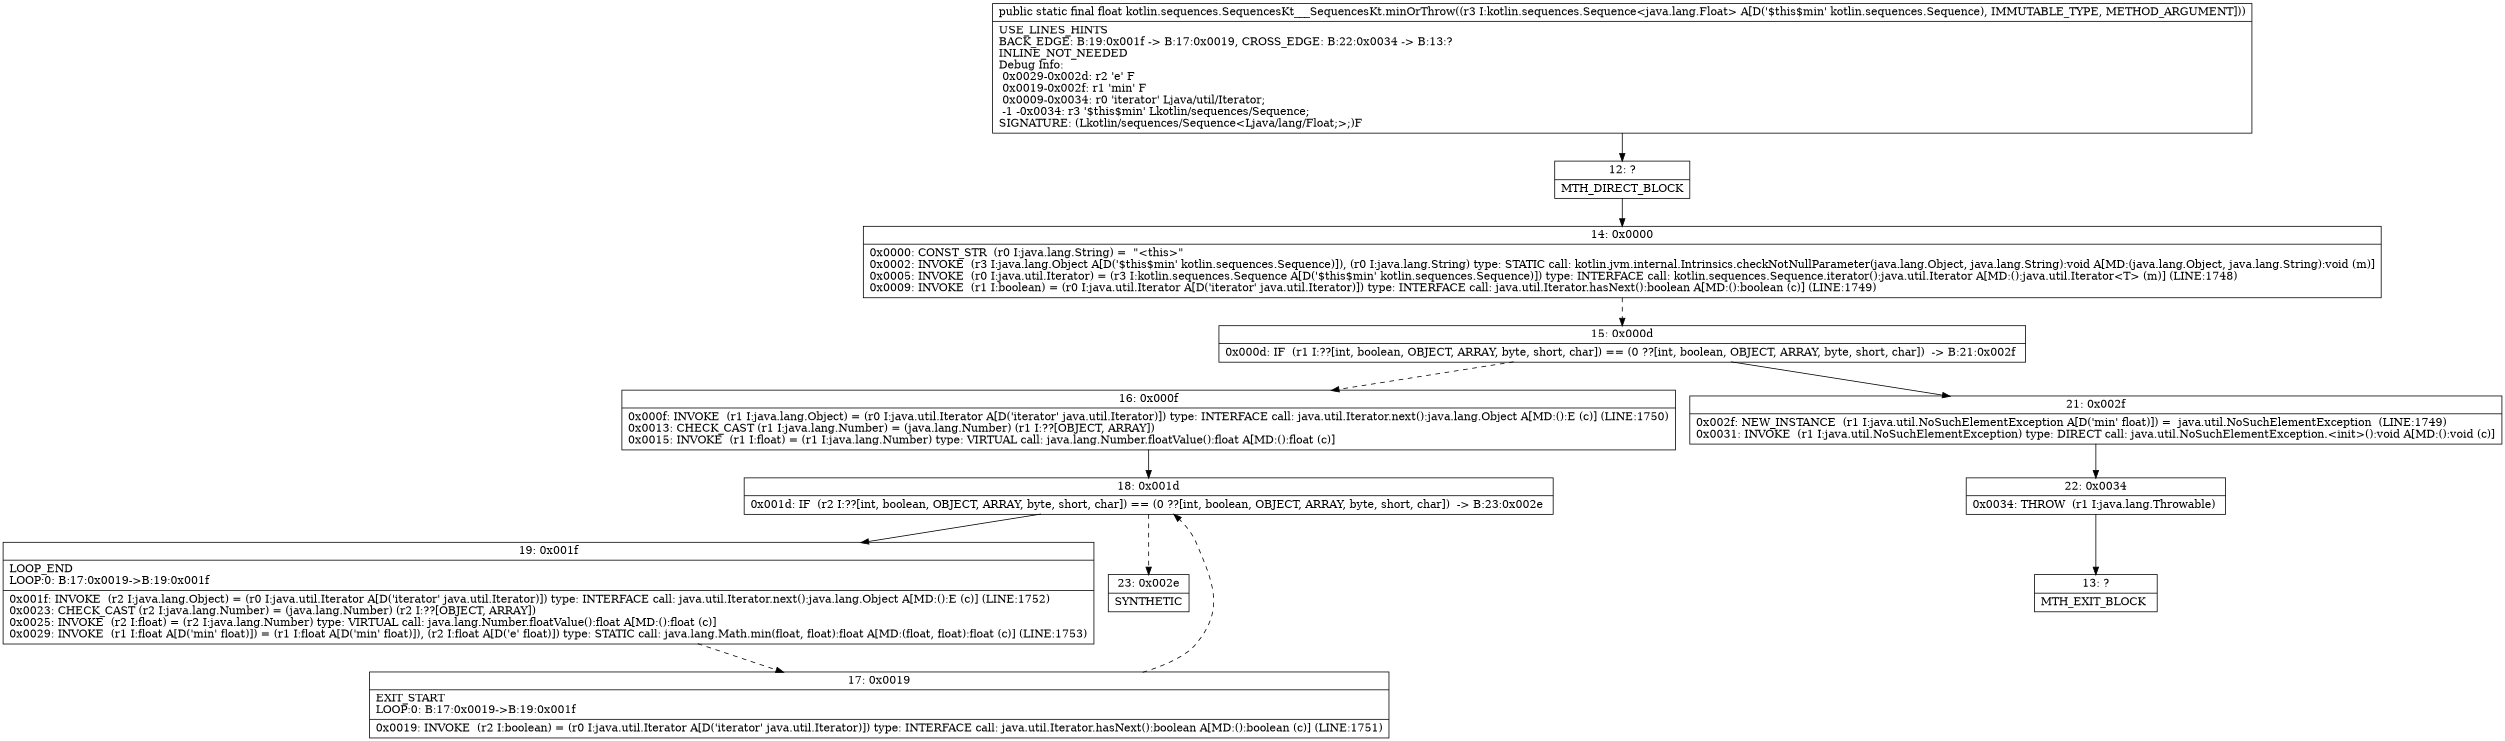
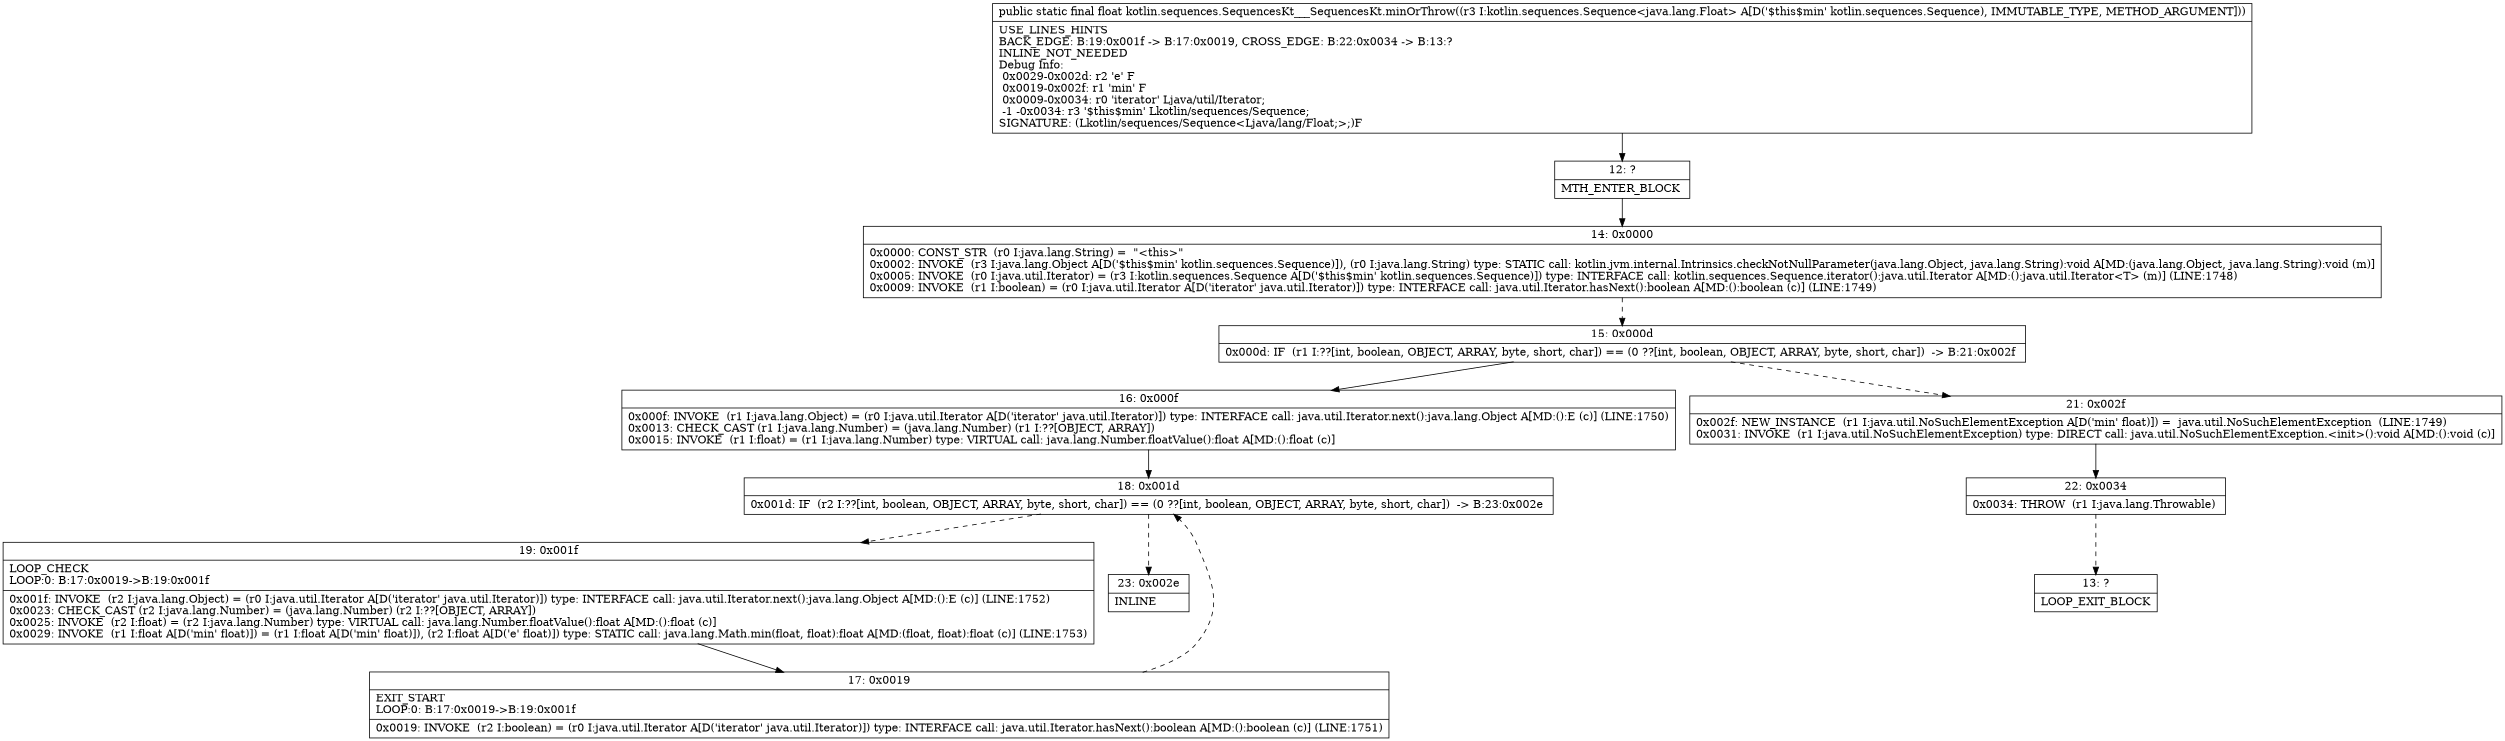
node "12: ?": text "MTH_DIRECT_BLOCK" -> "MTH_ENTER_BLOCK"
edge "15: 0x000d" -> "16: 0x000f": style dashed -> solid
edge "15: 0x000d" -> "21: 0x002f": style solid -> dashed
edge "18: 0x001d" -> "19: 0x001f": style solid -> dashed
edge "22: 0x0034" -> "13: ?": style solid -> dashed
node "19: 0x001f": text "LOOP_END" -> "LOOP_CHECK"
node "23: 0x002e": text "SYNTHETIC" -> "INLINE"
node "13: ?": text "MTH_EXIT_BLOCK" -> "LOOP_EXIT_BLOCK"
edge "19: 0x001f" -> "17: 0x0019": style dashed -> solid
